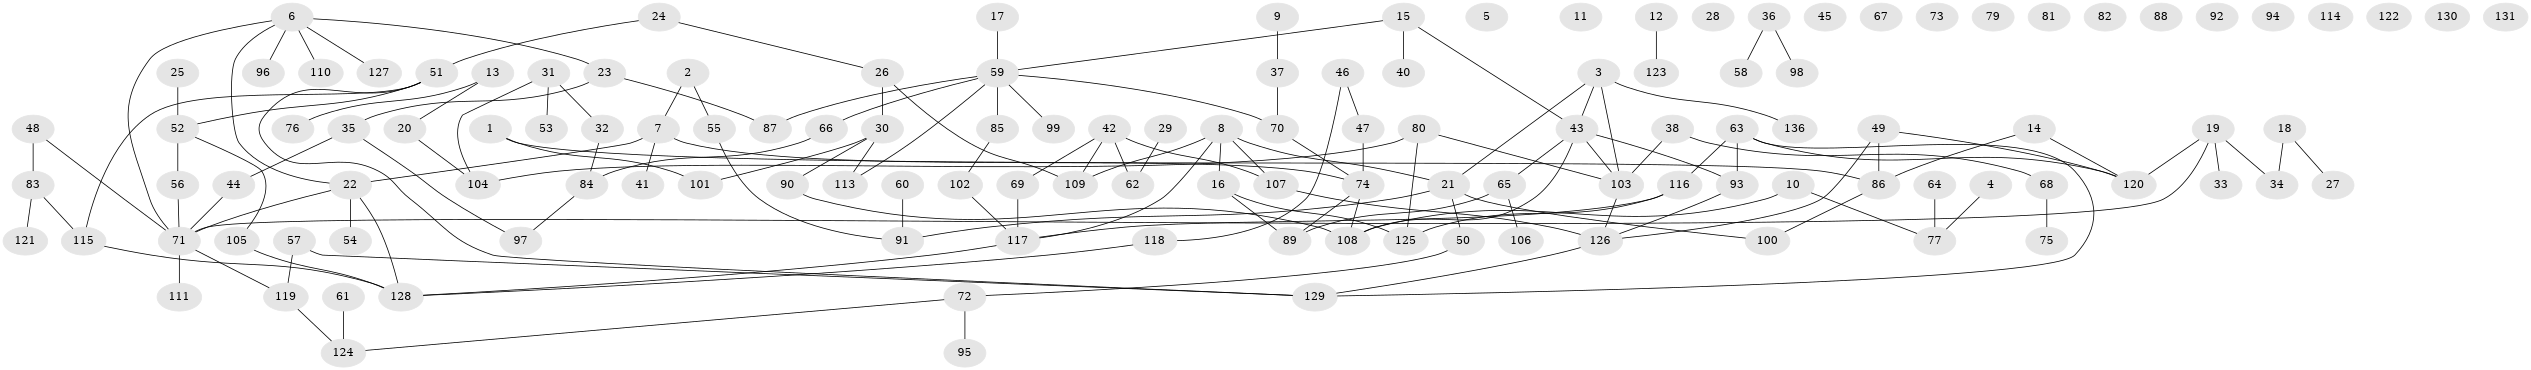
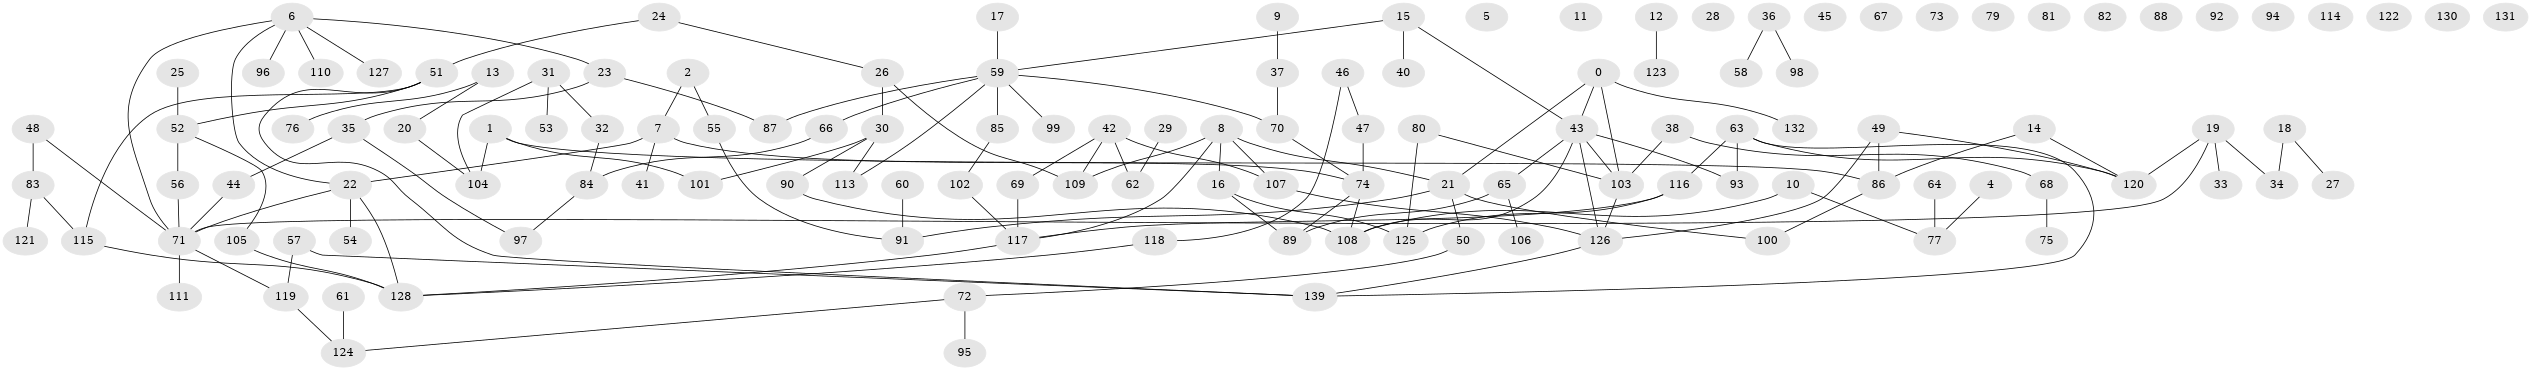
node "3": label "3" -> "0"
node "136": label "136" -> "132"
edge "80" -- "104": now "1" -- "104"
edge "93" -- "126": now "43" -- "126"
node "129": label "129" -> "139"
